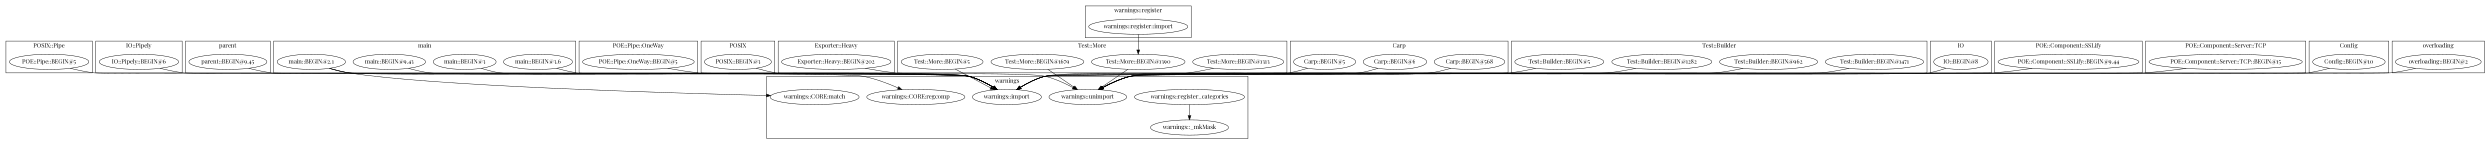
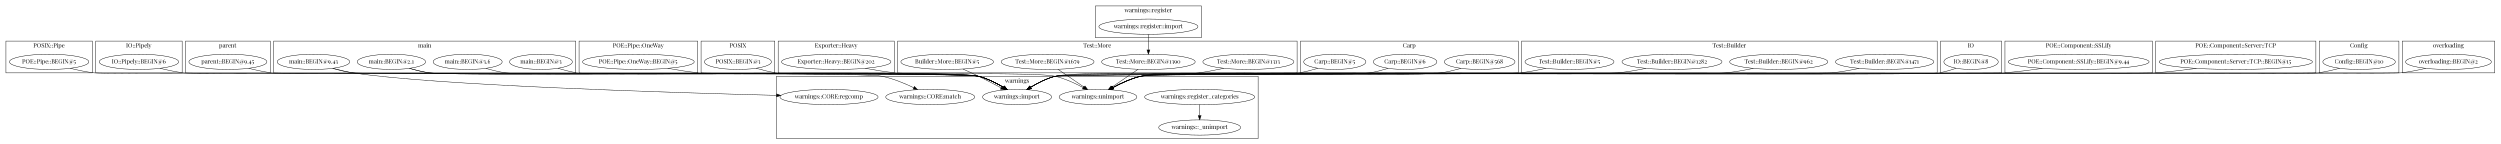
node "Test::More::BEGIN@5": label "Test::More::BEGIN@5" -> "Builder::More::BEGIN@5"
edge "main::BEGIN@2.1" -> "warnings::CORE:regcomp": now "main::BEGIN@9.43" -> "warnings::CORE:regcomp"
node "warnings::_mkMask": label "warnings::_mkMask" -> "warnings::_unimport"
